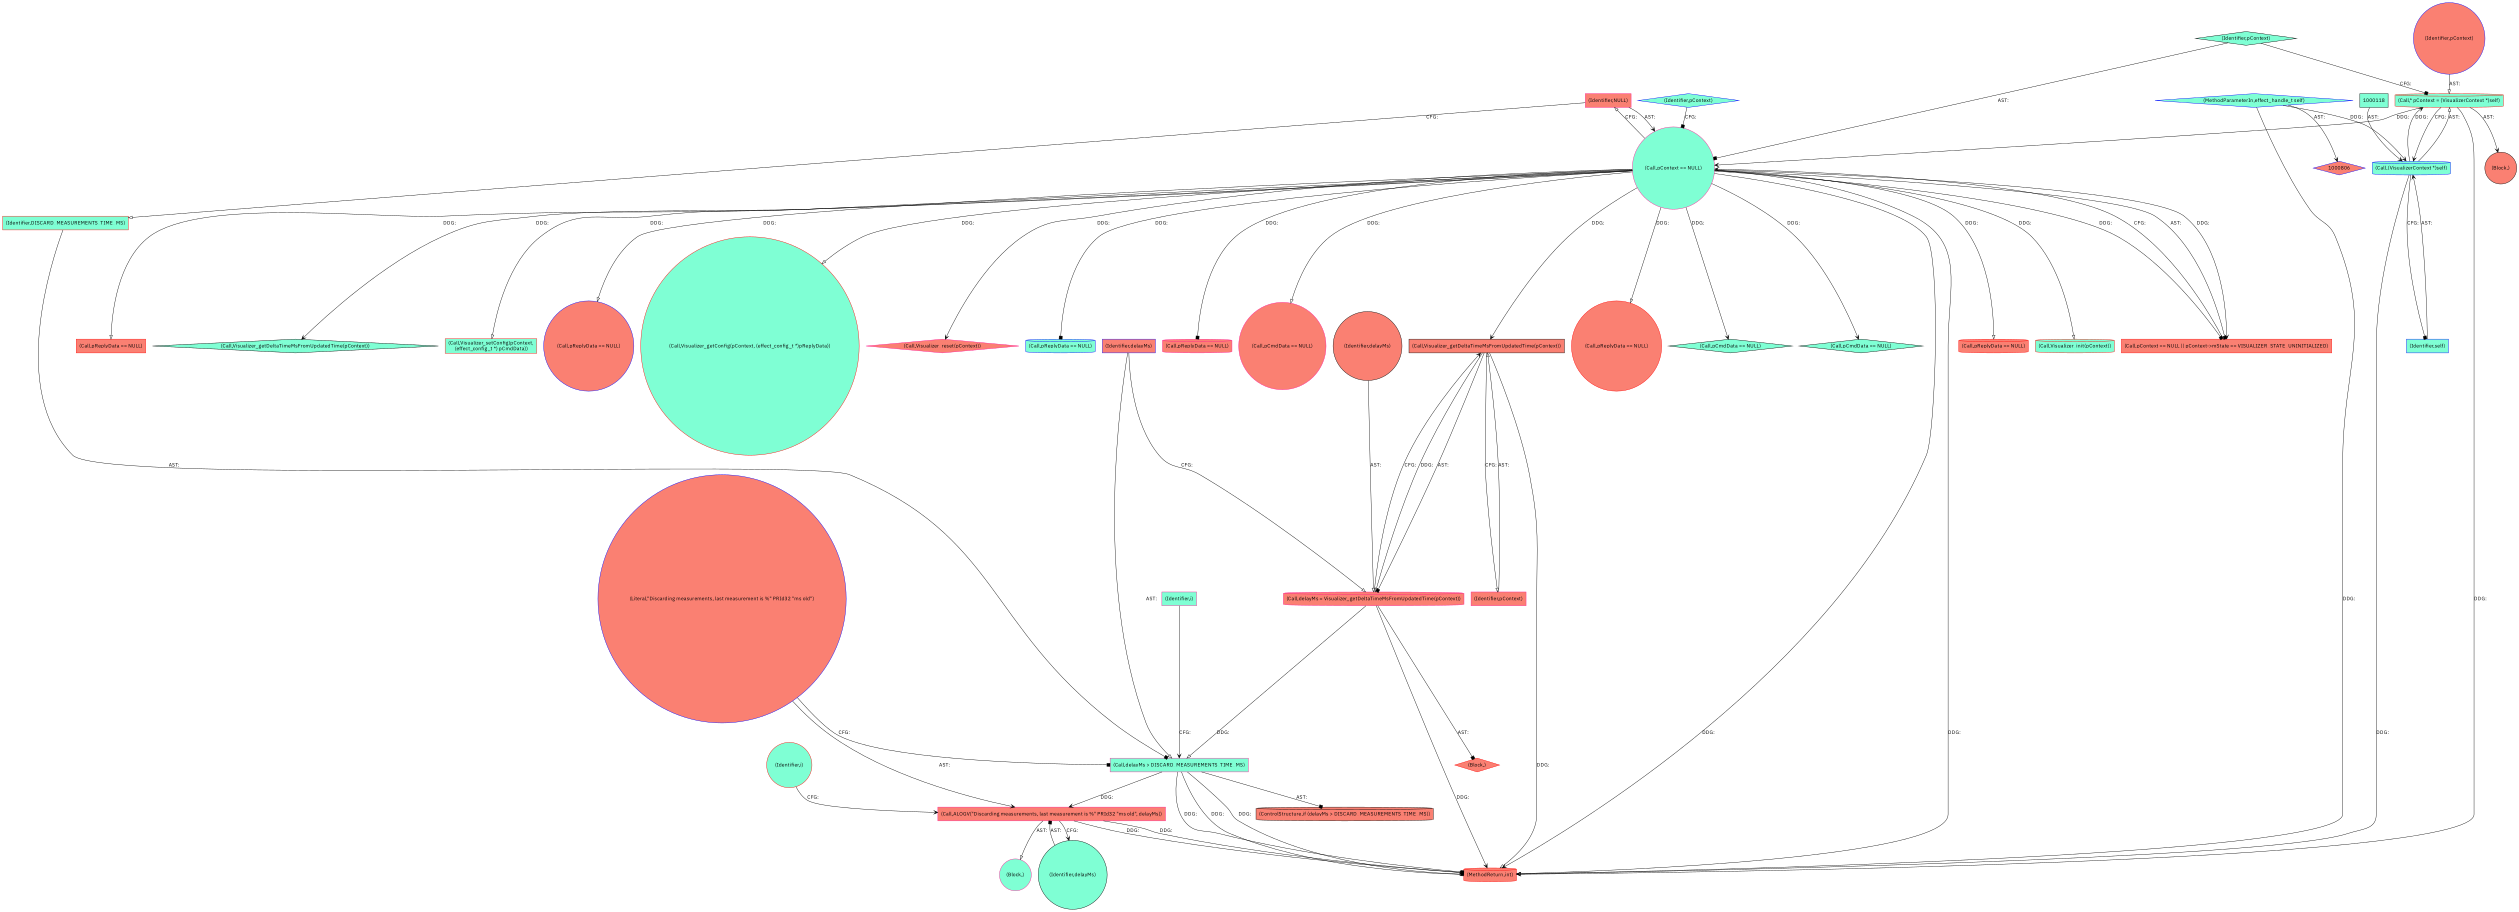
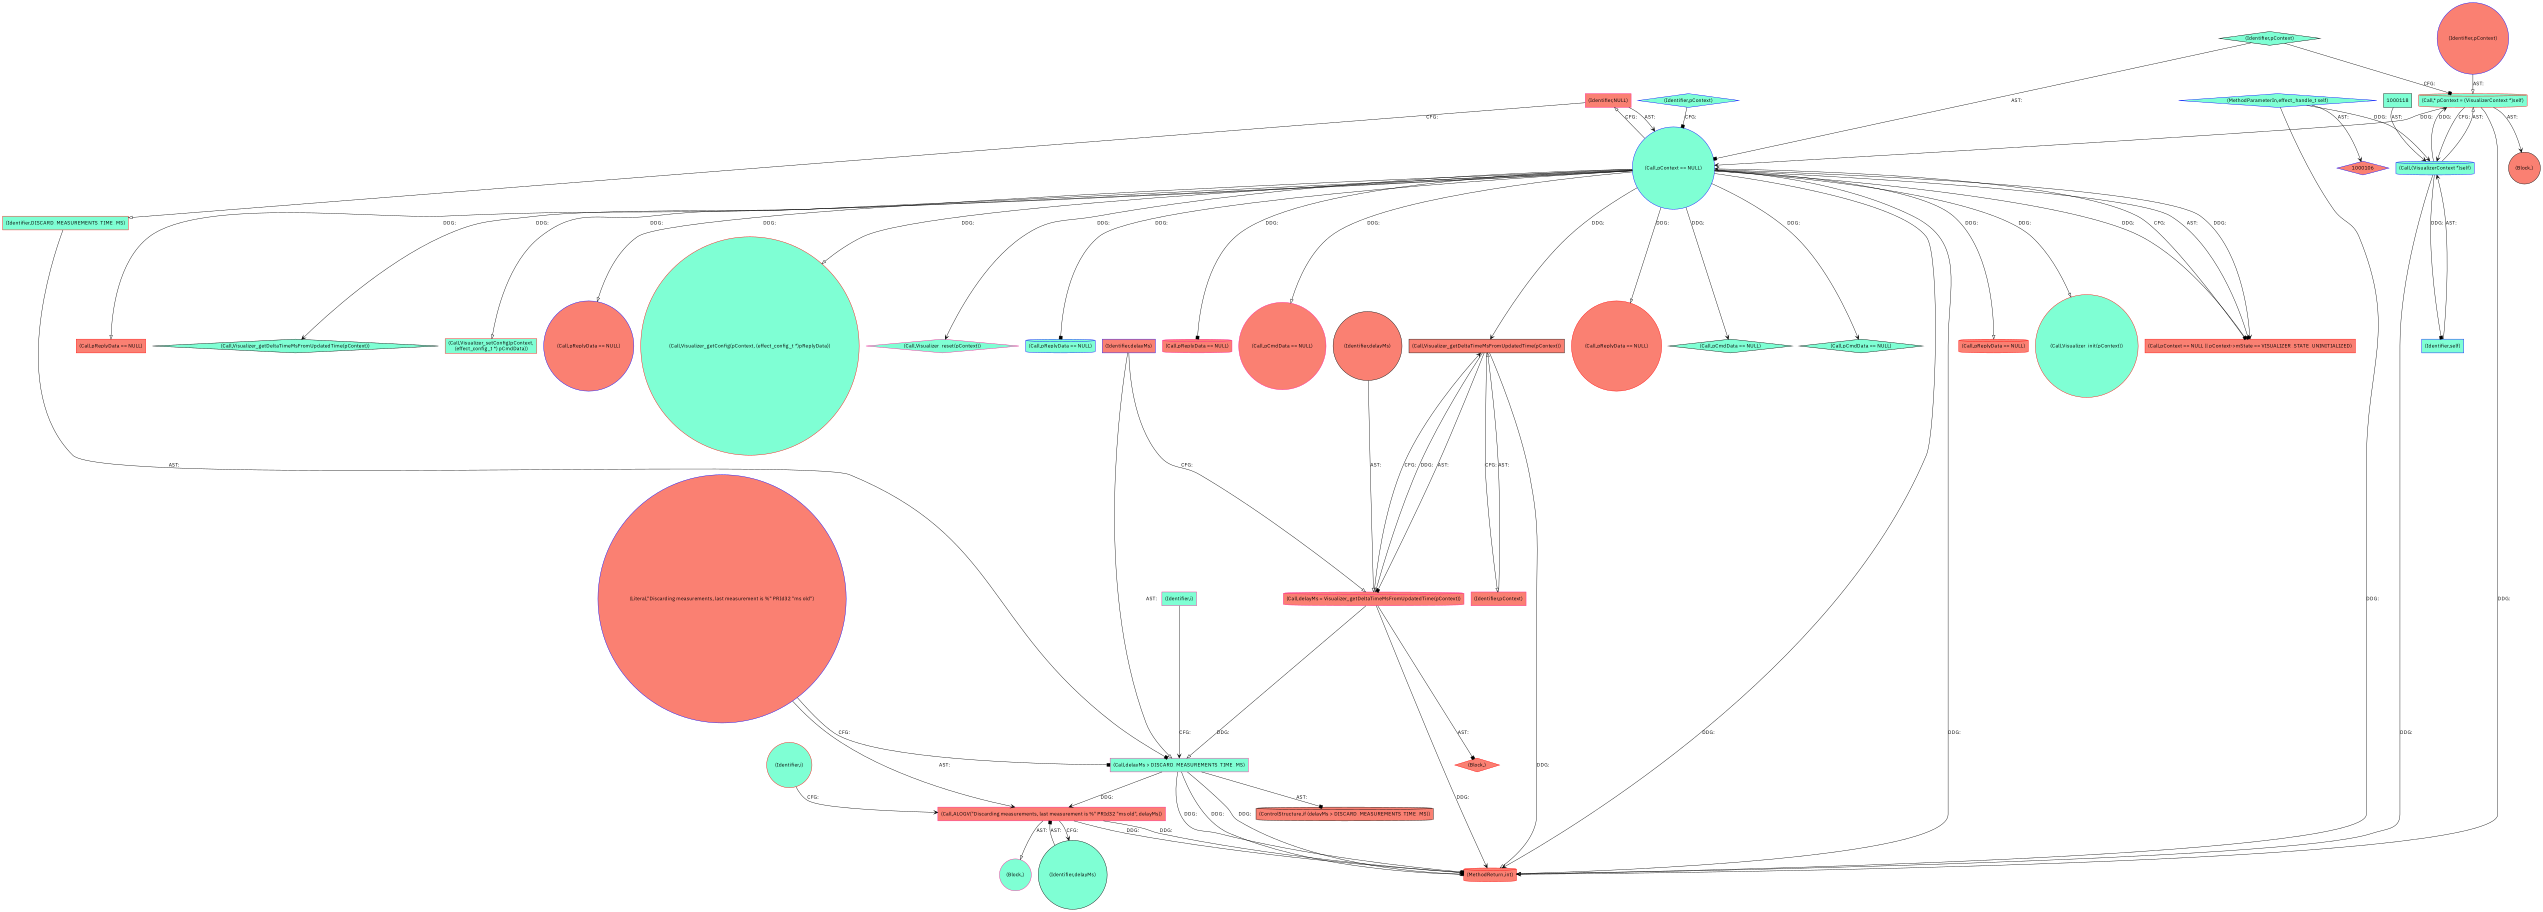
node "(Call,pContext == NULL)": color deeppink -> blue
node "1000806": label "1000806" -> "1000106"
edge "(Call,(VisualizerContext *)self)" -> "(Identifier,self)": label "CFG: " -> "DDG: "
node "(Call,Visualizer_reset(pContext))": fillcolor salmon -> aquamarine
node "(Call,Visualizer_init(pContext))": shape cylinder -> circle
